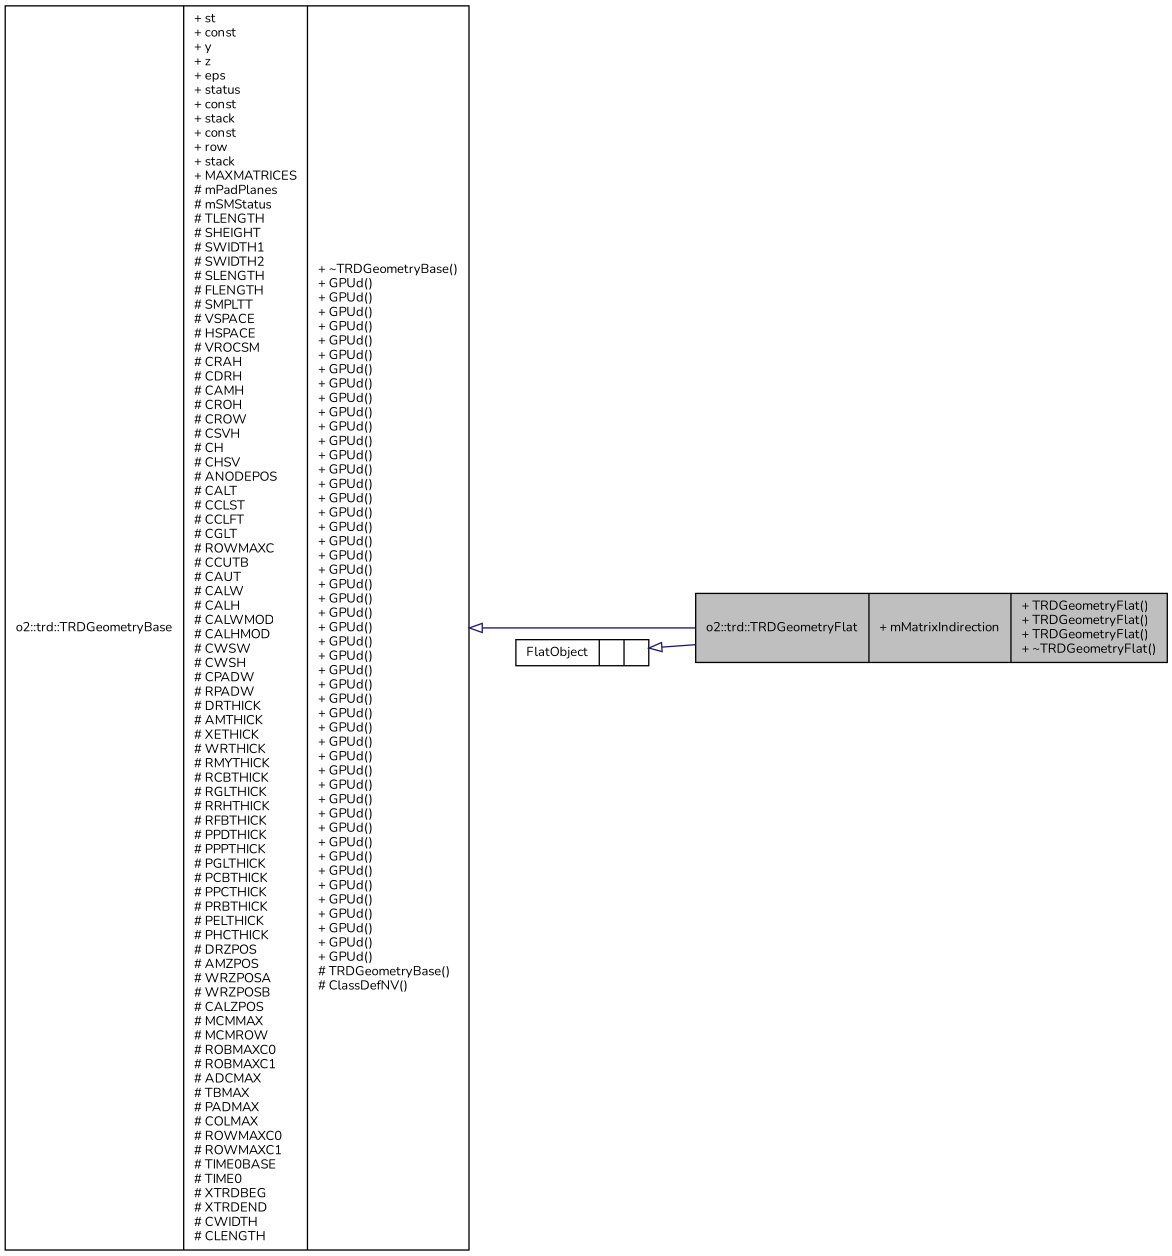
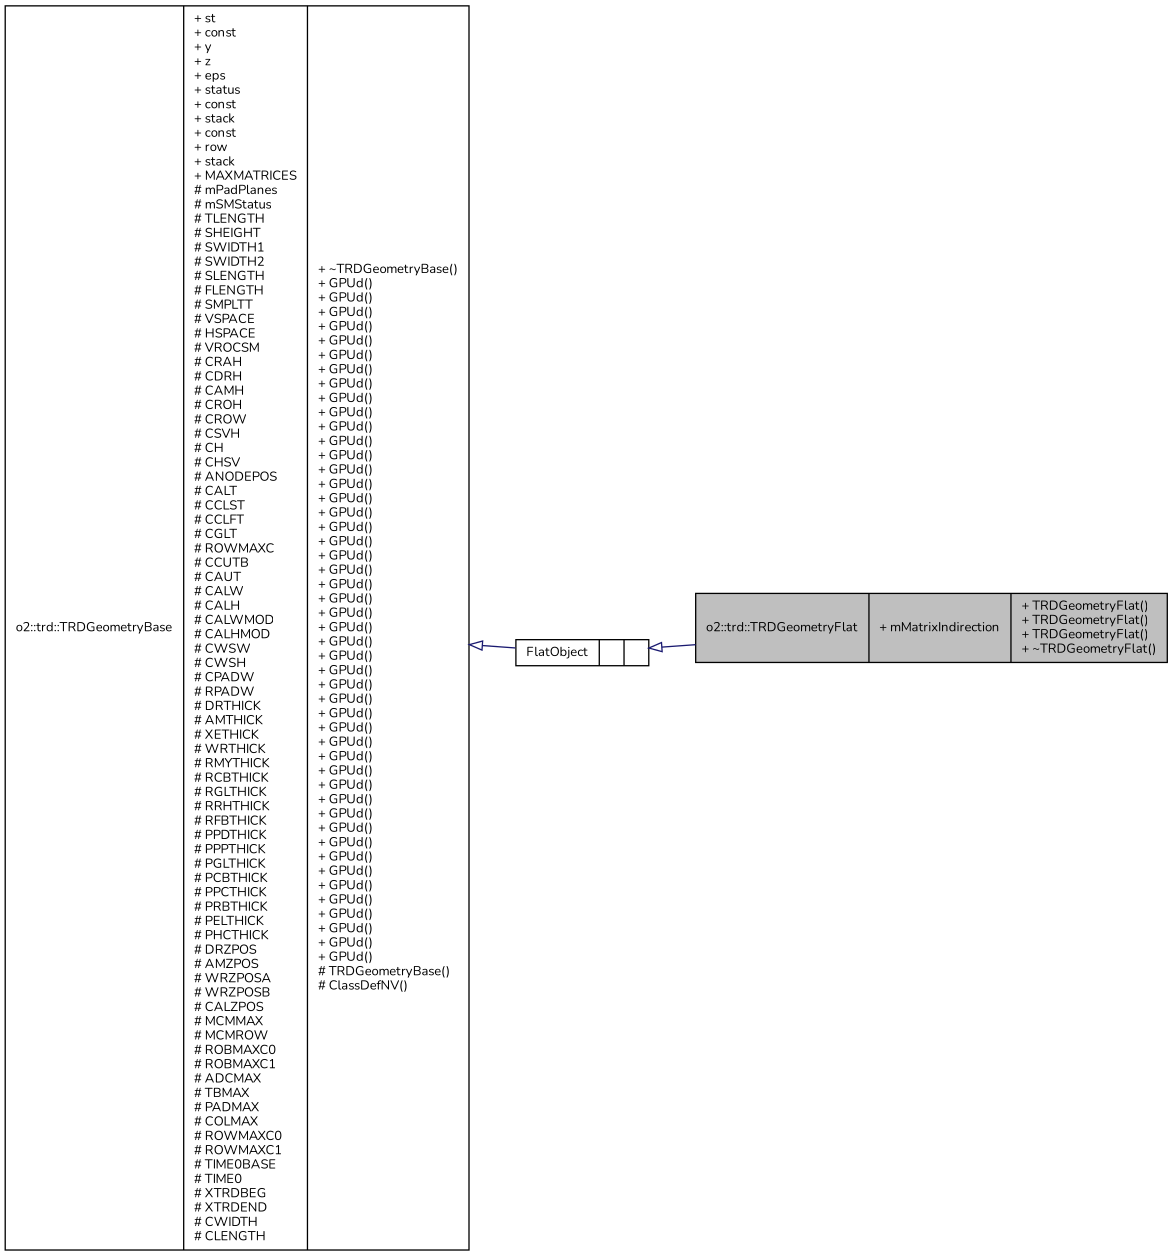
edge "o2::trd::TRDGeometryFlat" -> "o2::trd::TRDGeometryBase": now "FlatObject" -> "o2::trd::TRDGeometryBase"
